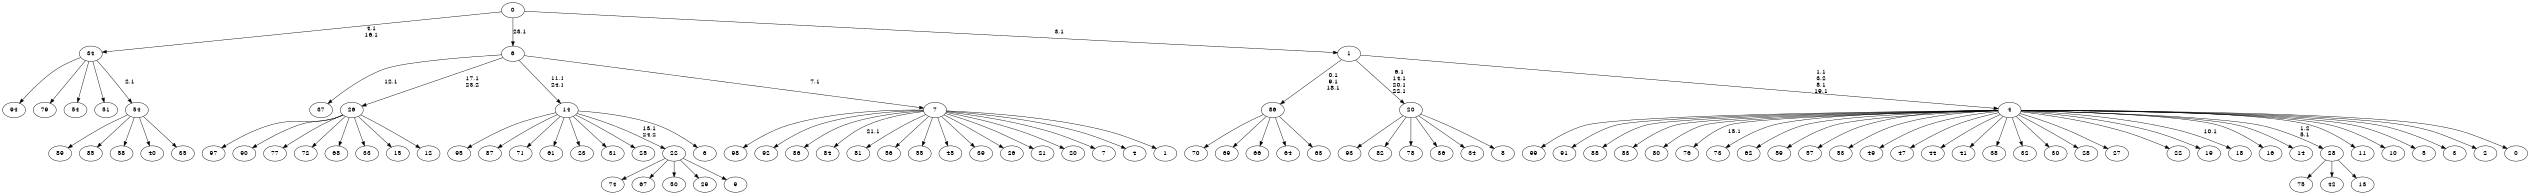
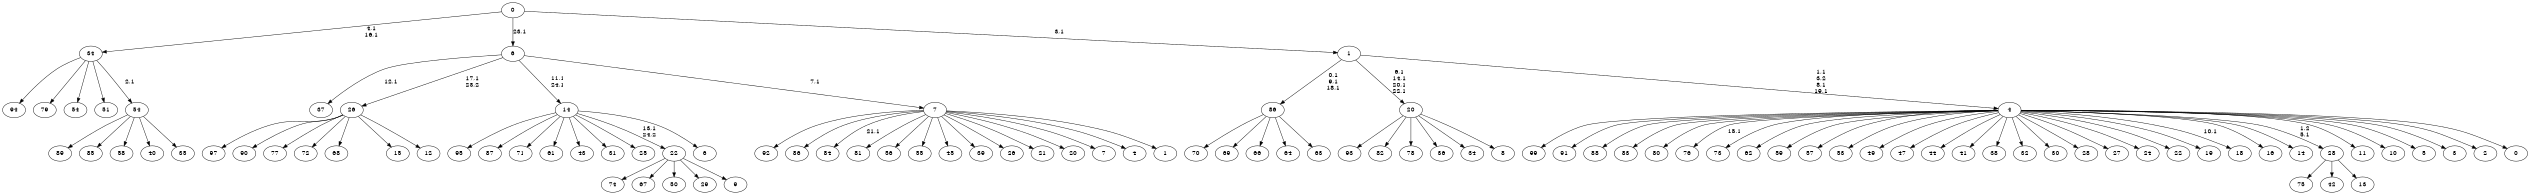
node "33": removed
node "23": label "23" -> "43"
node "98": removed
node "24": added
